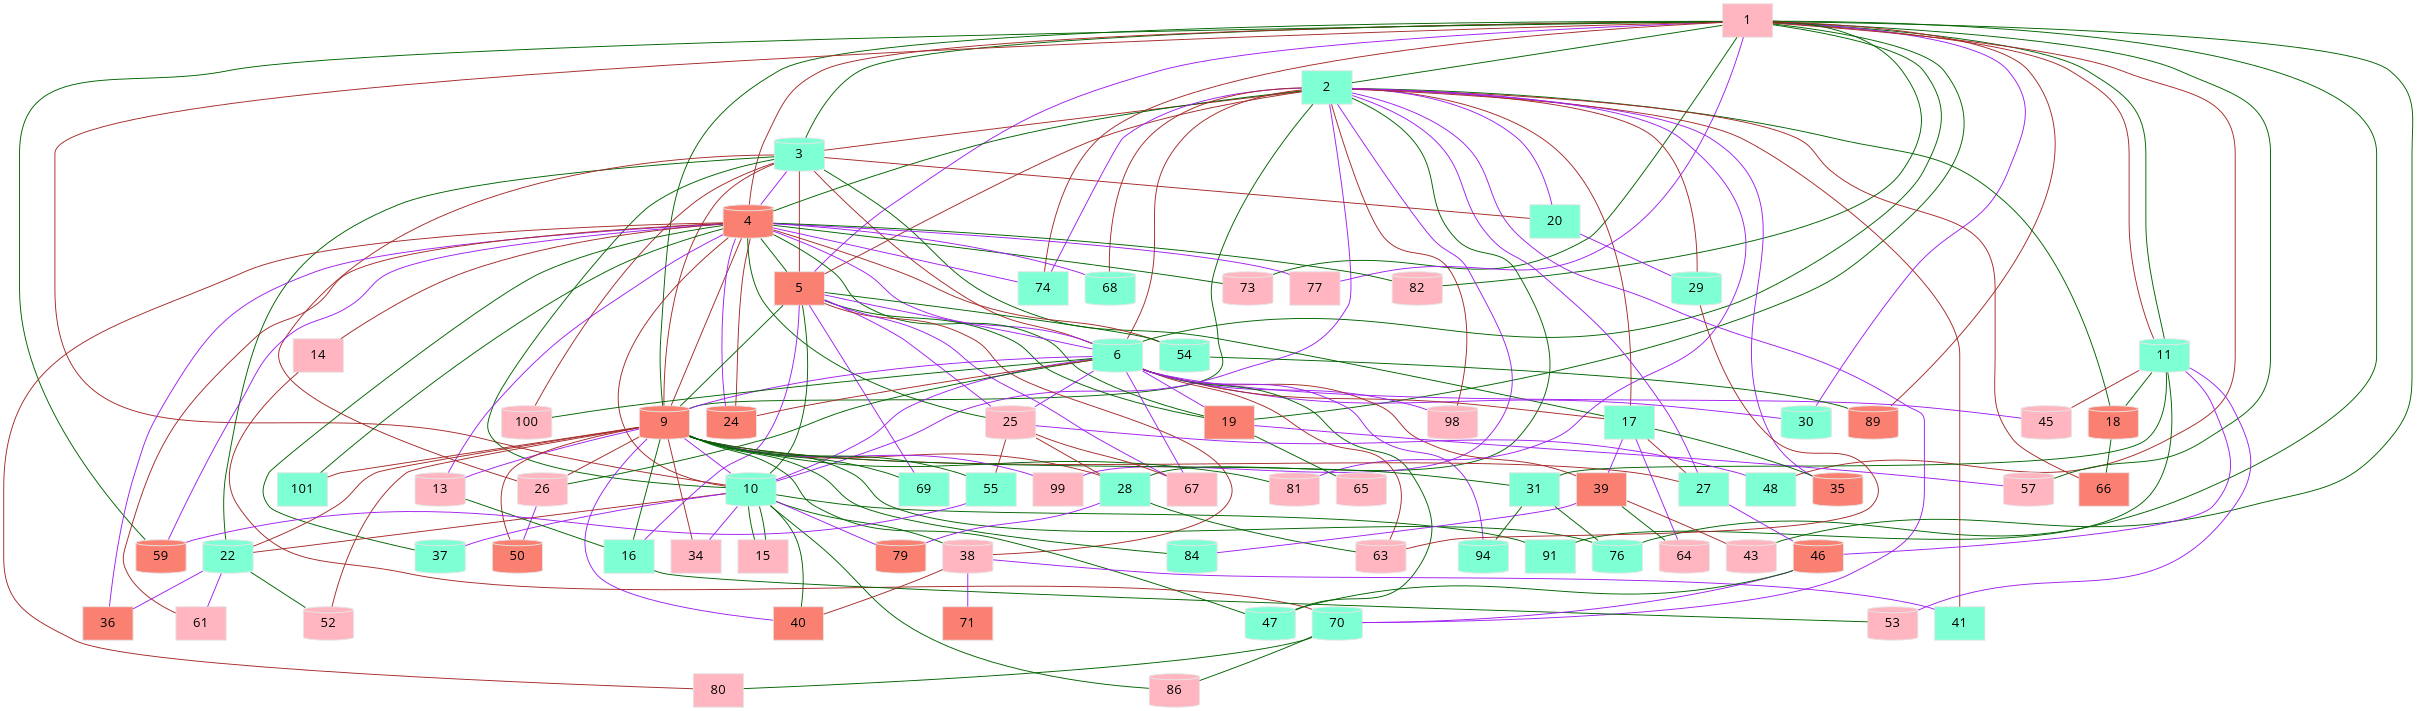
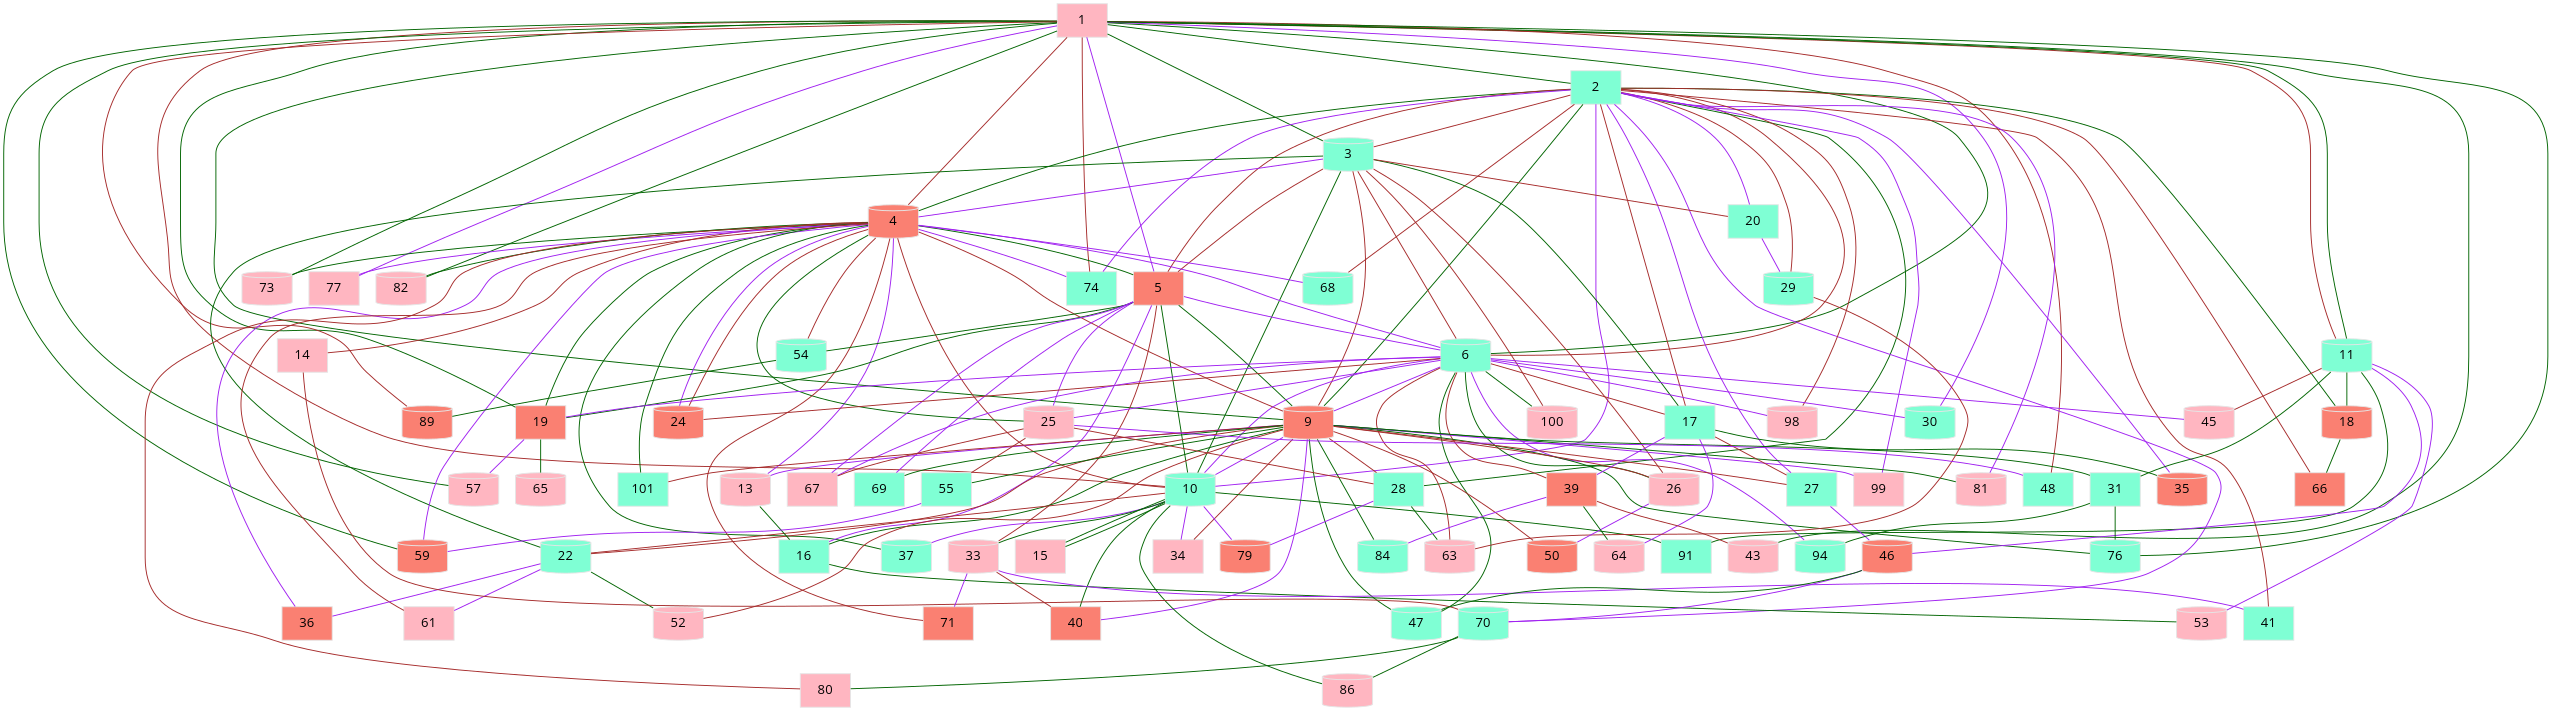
edge "4" -- "71": added
node "38": label "38" -> "33"
